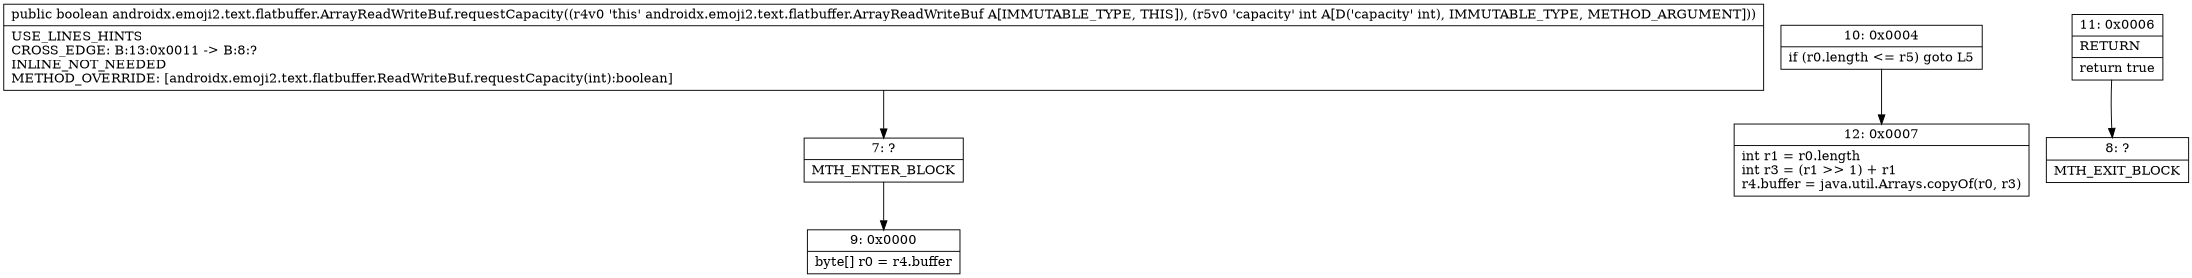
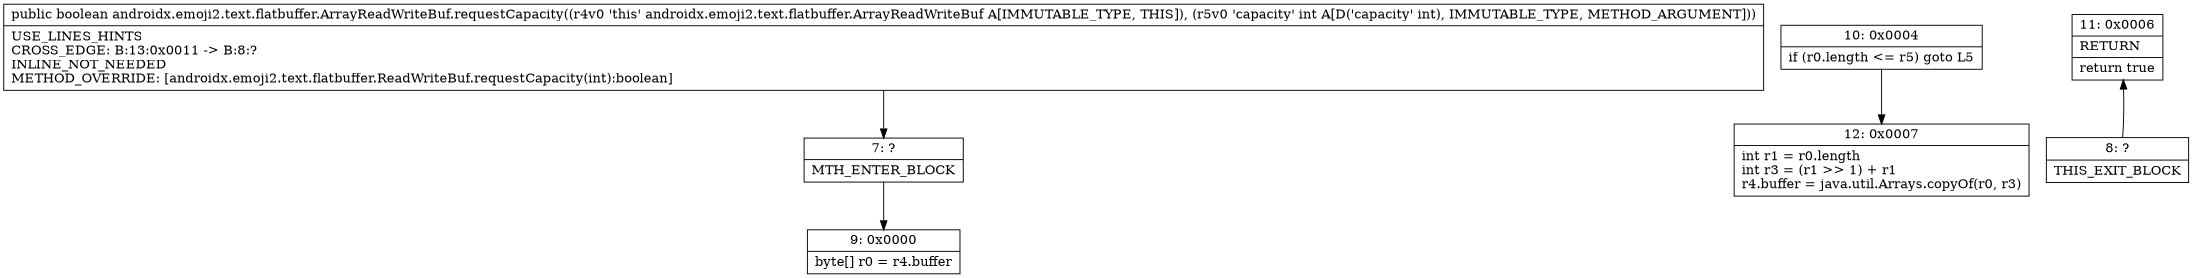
edge "11: 0x0006" -> "8: ?": reversed
node "8: ?": text "MTH_EXIT_BLOCK" -> "THIS_EXIT_BLOCK"
